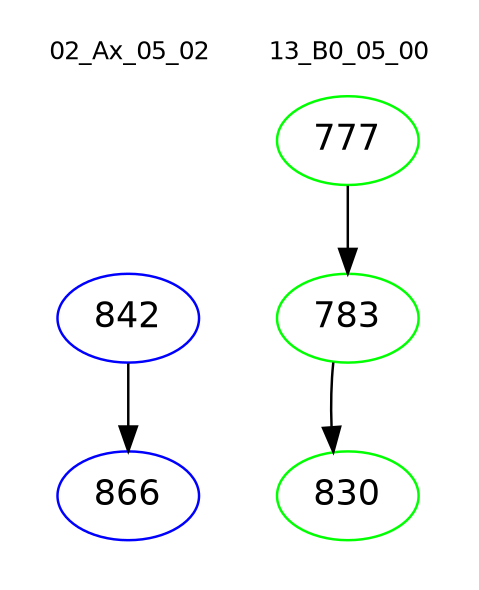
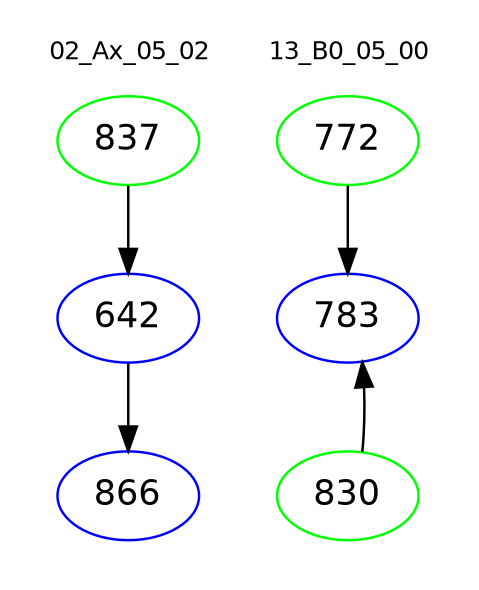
node "837": added
node "777": label "777" -> "772"
node "842": label "842" -> "642"
node "783": color green -> blue
edge "783" -> "830": reversed
